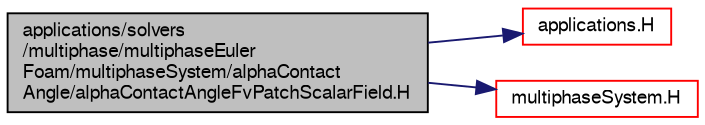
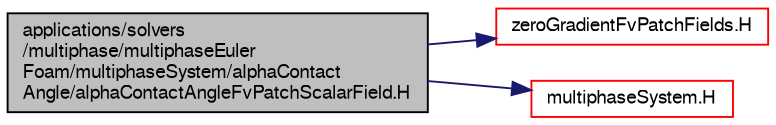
node "applications.H": label "applications.H" -> "zeroGradientFvPatchFields.H"
